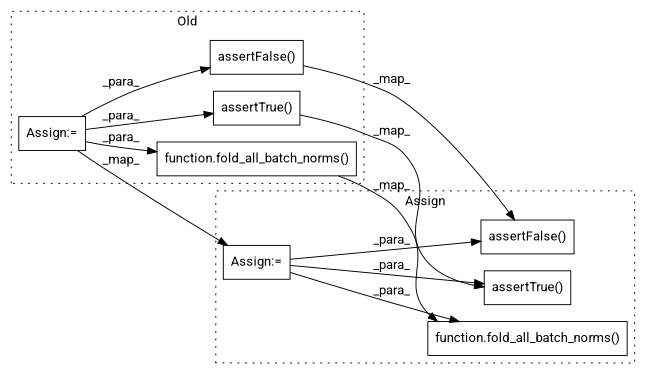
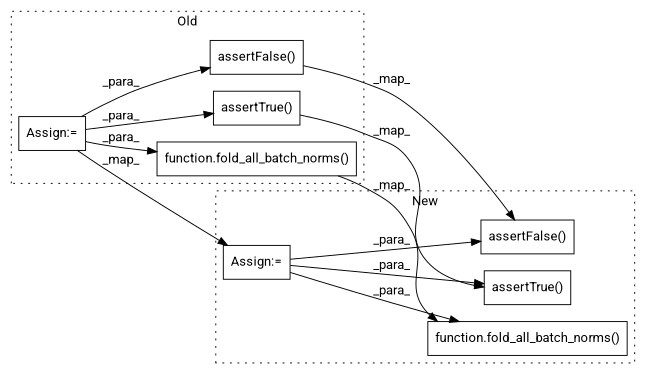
cluster "Assign": label "Assign" -> "New"
